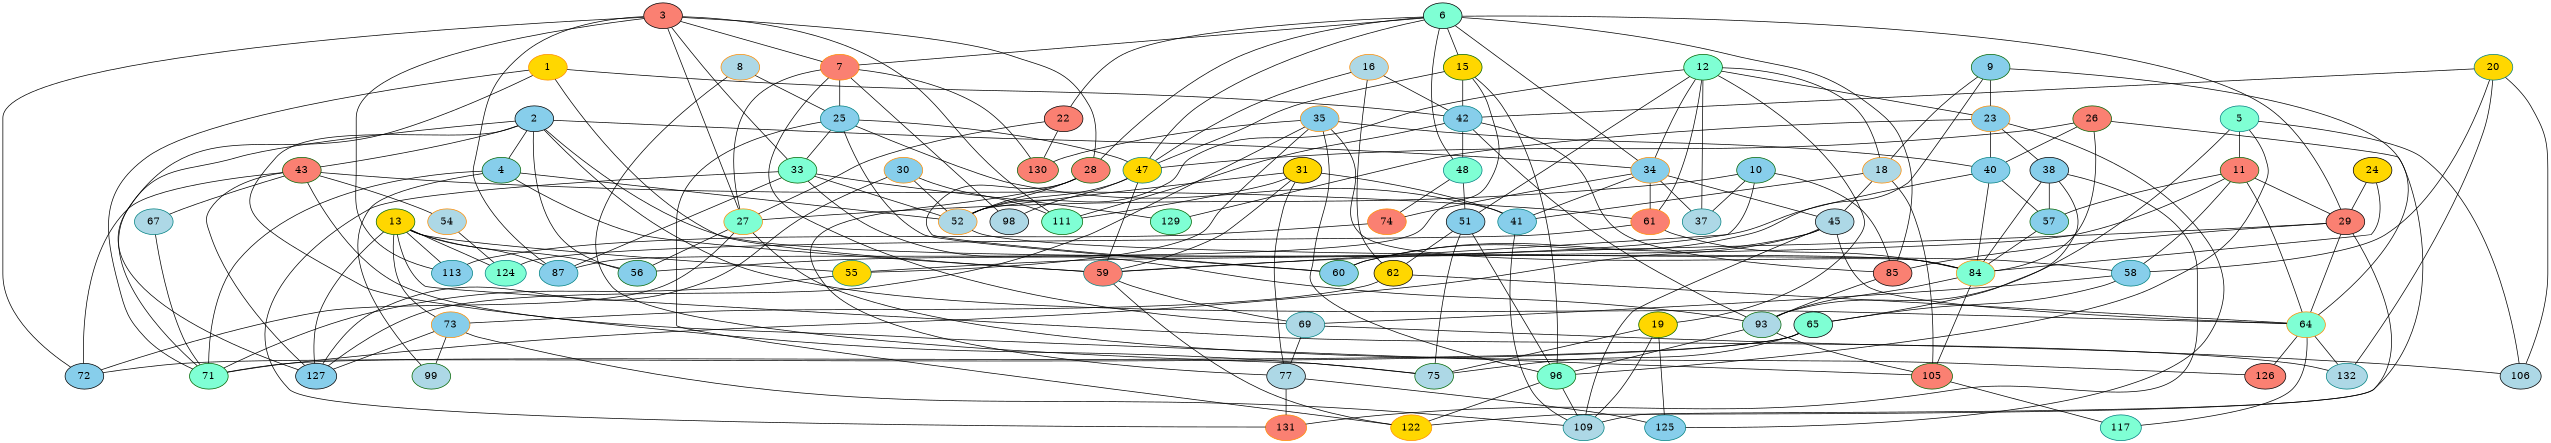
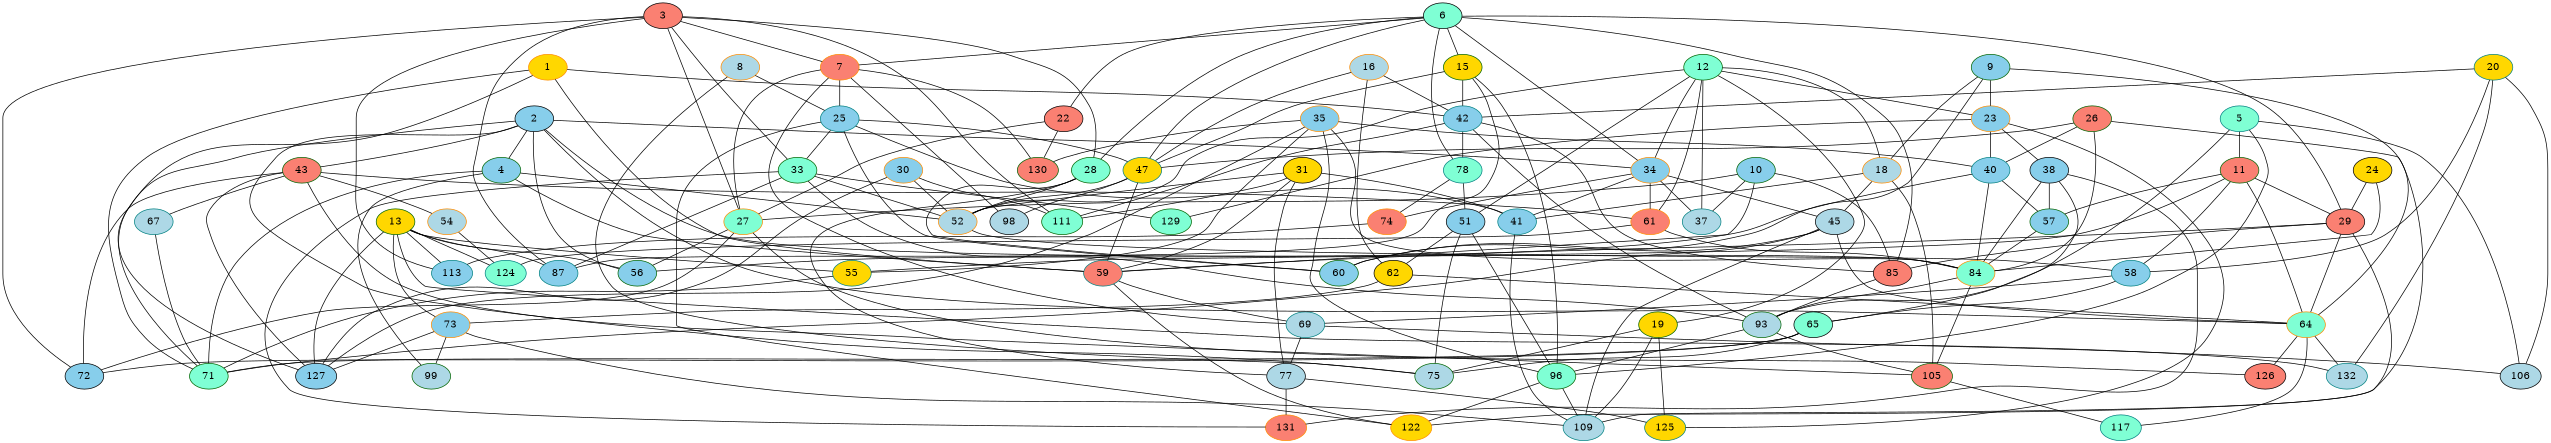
node "28": fillcolor salmon -> aquamarine
node "48": label "48" -> "78"
node "125": fillcolor skyblue -> gold
